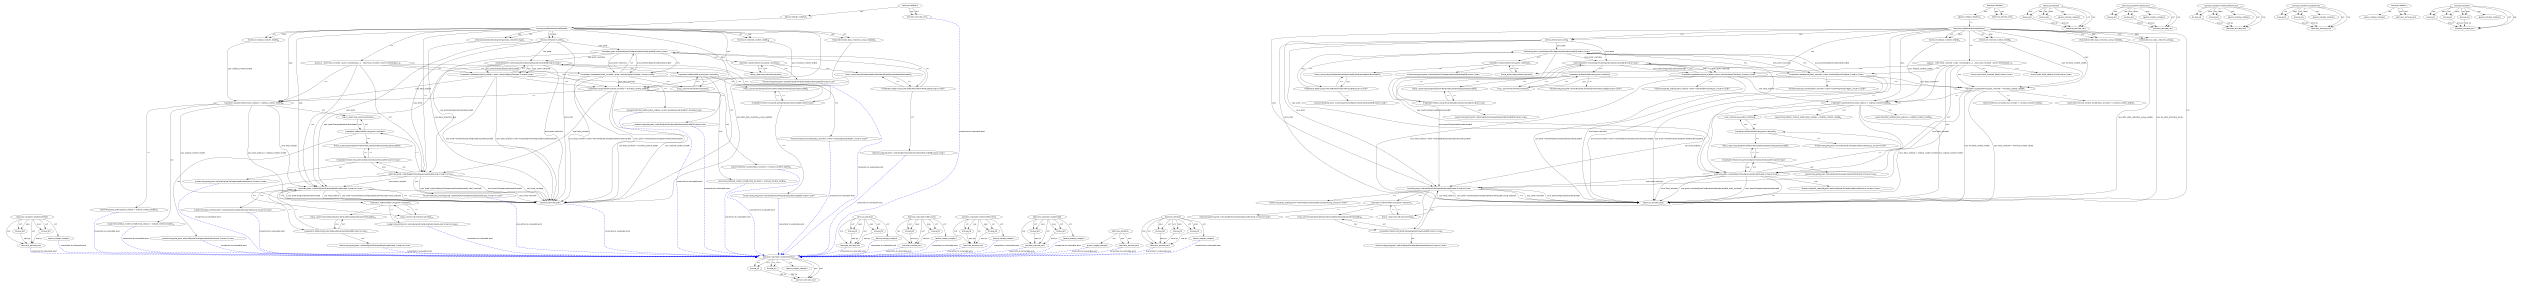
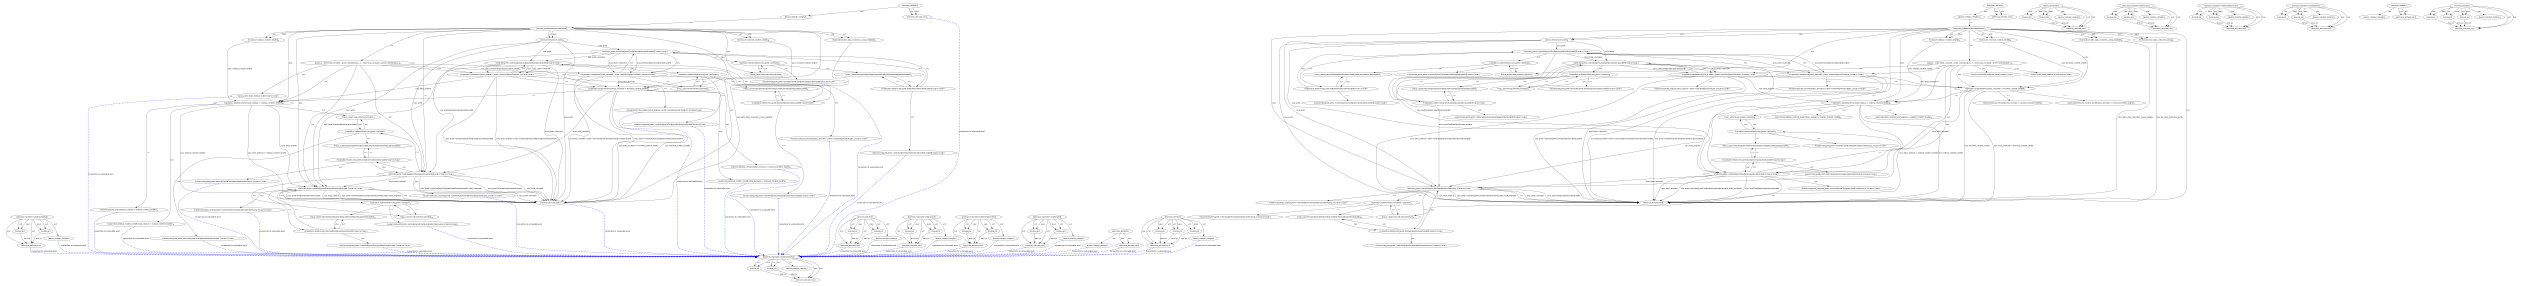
node "(PARAM,DataReductionRequestType data_reduction_type)": removed
node "<(LOCAL,int64 total_original: int64)<SUB>8</SUB>>": added
